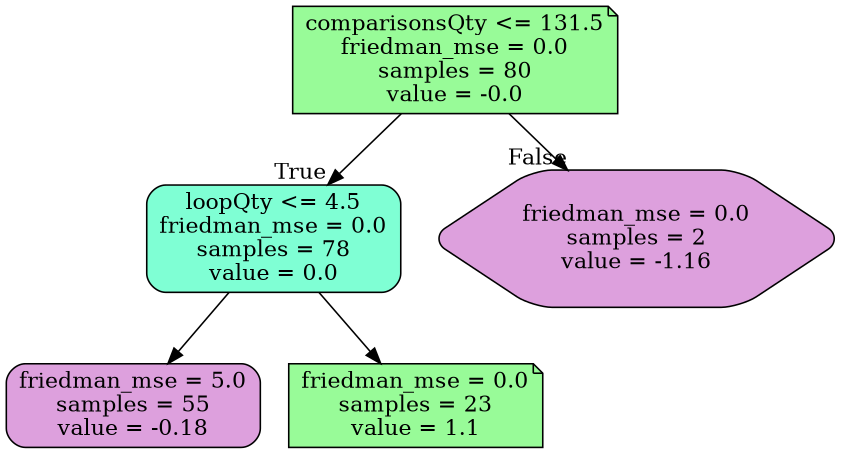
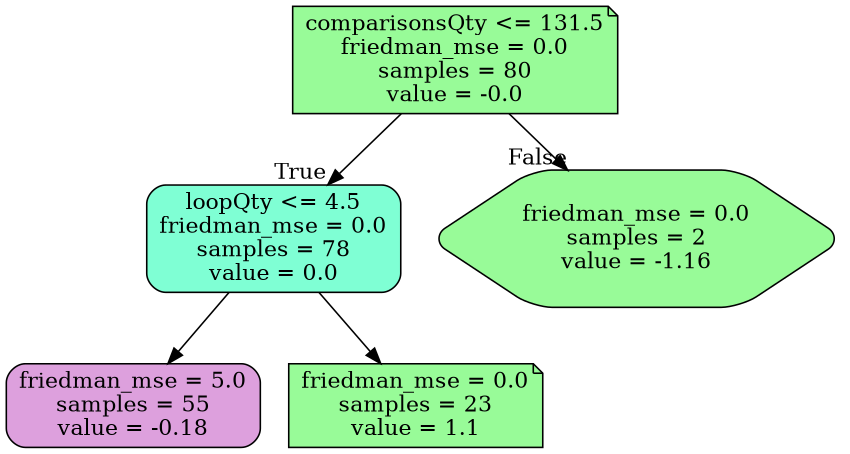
node "friedman_mse = 0.0 samples = 2 value = -1.16": fillcolor plum -> palegreen
